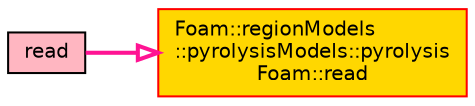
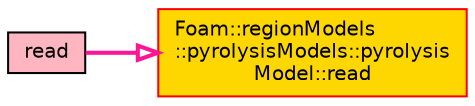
node "Foam::regionModels ::pyrolysisModels::pyrolysis Foam::read": label "Foam::regionModels ::pyrolysisModels::pyrolysis Foam::read" -> "Foam::regionModels ::pyrolysisModels::pyrolysis Model::read"
